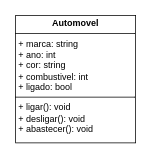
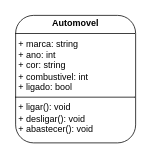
node "Automovel + marca: string + ano: int + cor: string + combustivel: int + ligado: bool + ligar(): void + desligar(): void + abastecer(): void": shape rectangle -> rounded rectangle
